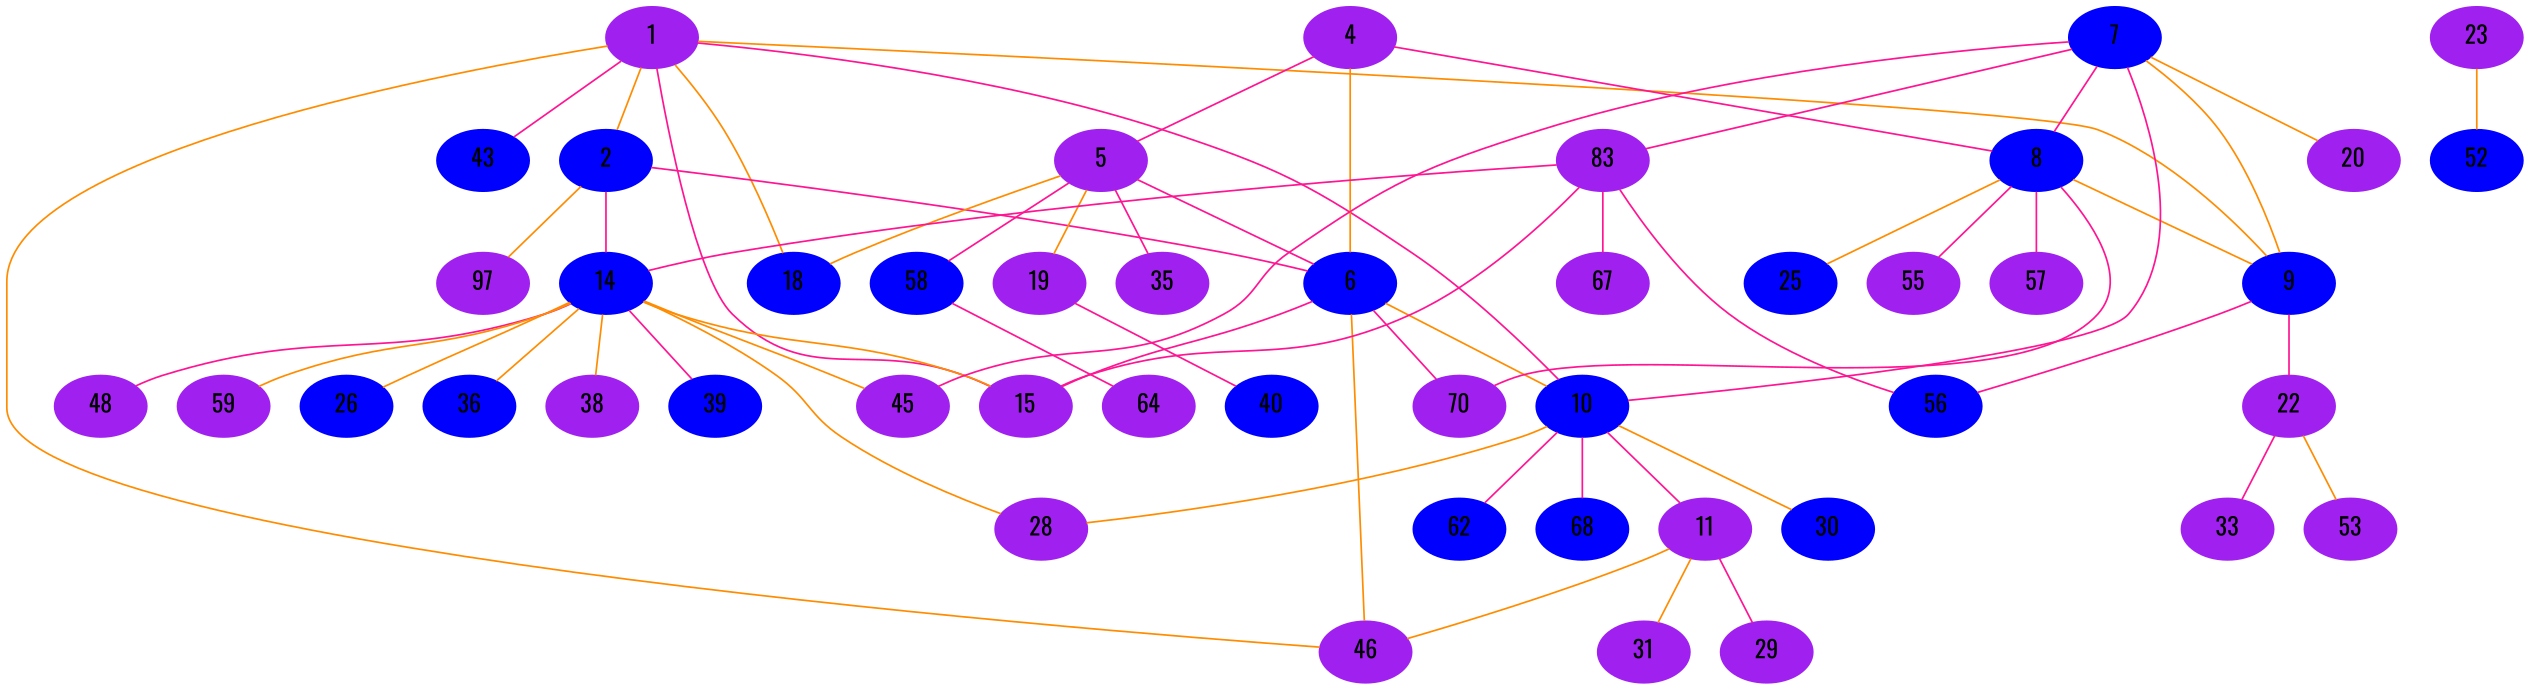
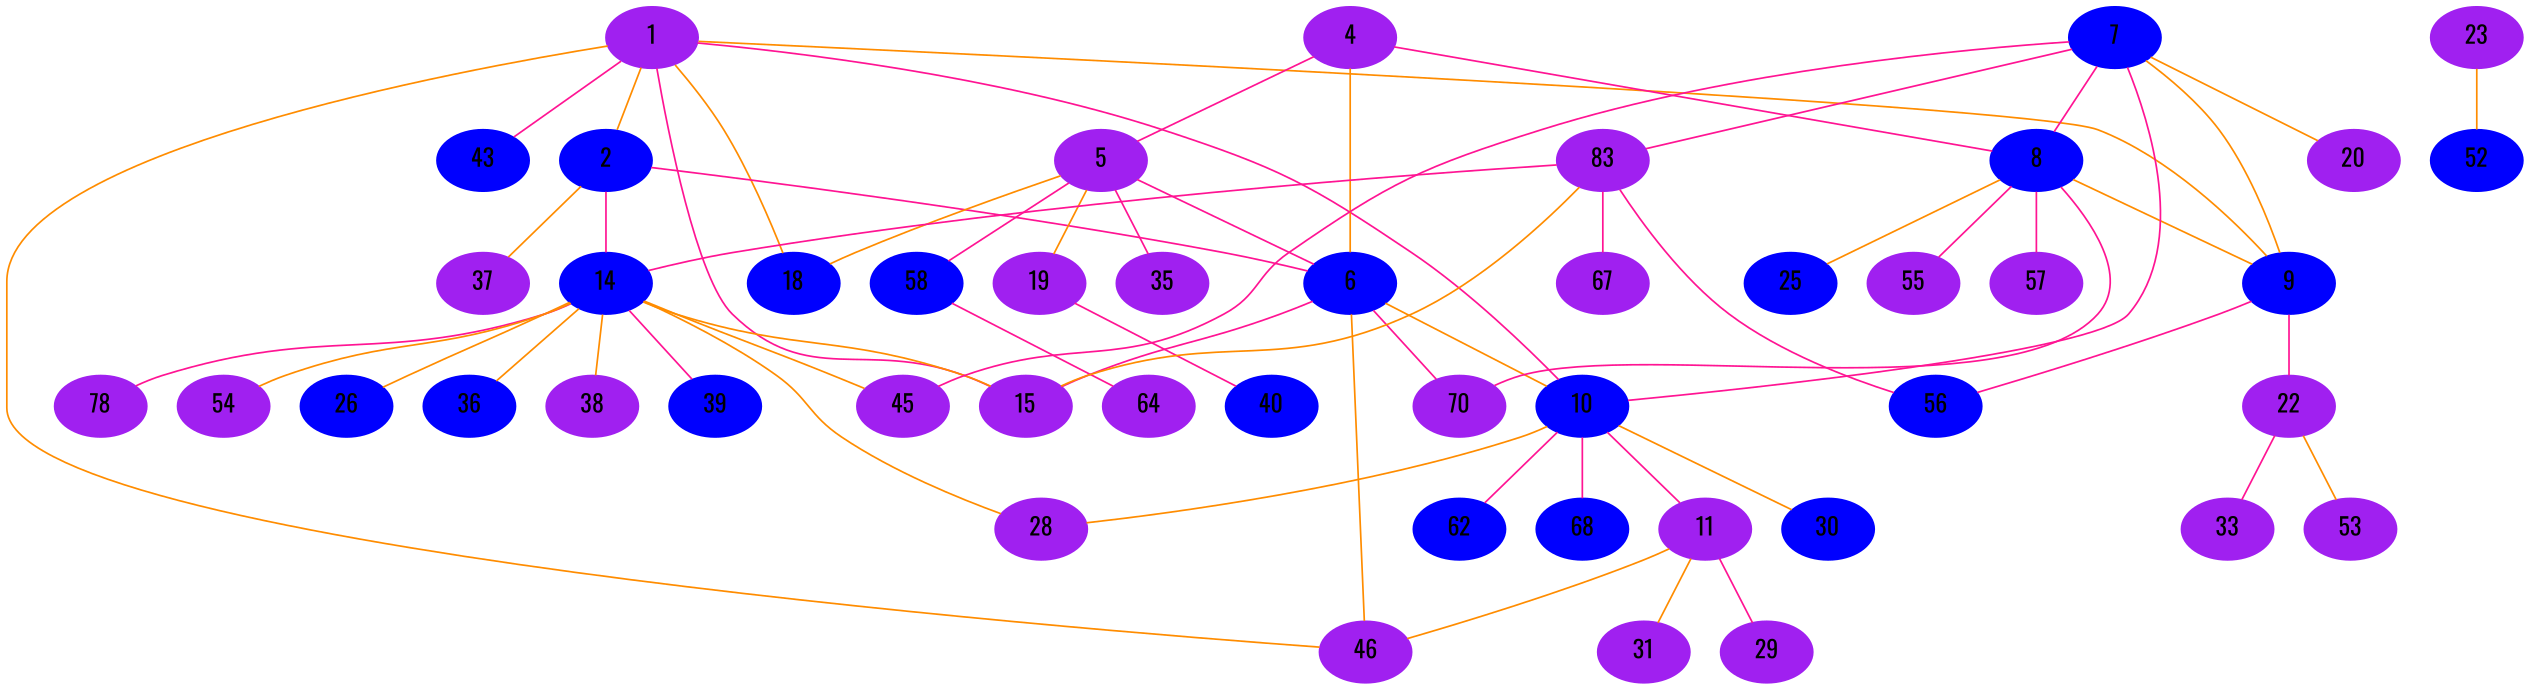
node "97": label "97" -> "37"
edge "83" -- "15": color deeppink -> darkorange
node "48": label "48" -> "78"
node "59": label "59" -> "54"
